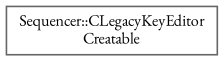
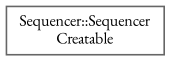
node "Sequencer::CLegacyKeyEditor Creatable": label "Sequencer::CLegacyKeyEditor Creatable" -> "Sequencer::Sequencer Creatable"
